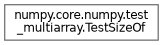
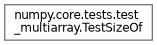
node "numpy.core.numpy.test _multiarray.TestSizeOf": label "numpy.core.numpy.test _multiarray.TestSizeOf" -> "numpy.core.tests.test _multiarray.TestSizeOf"
